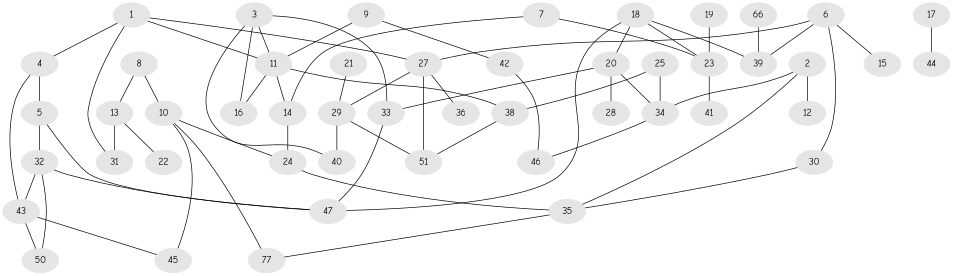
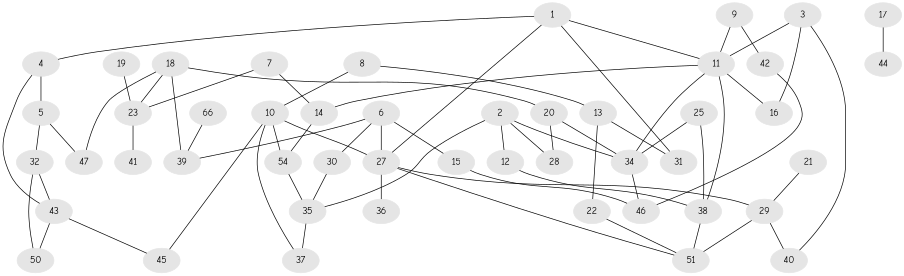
edge "11" -- "34": added
node "33": removed
edge "10" -- "27": added
edge "2" -- "28": added
node "24": label "24" -> "54"
edge "12" -- "38": added
edge "15" -- "46": added
edge "32" -- "47": removed
edge "22" -- "51": added
node "77": label "77" -> "37"
